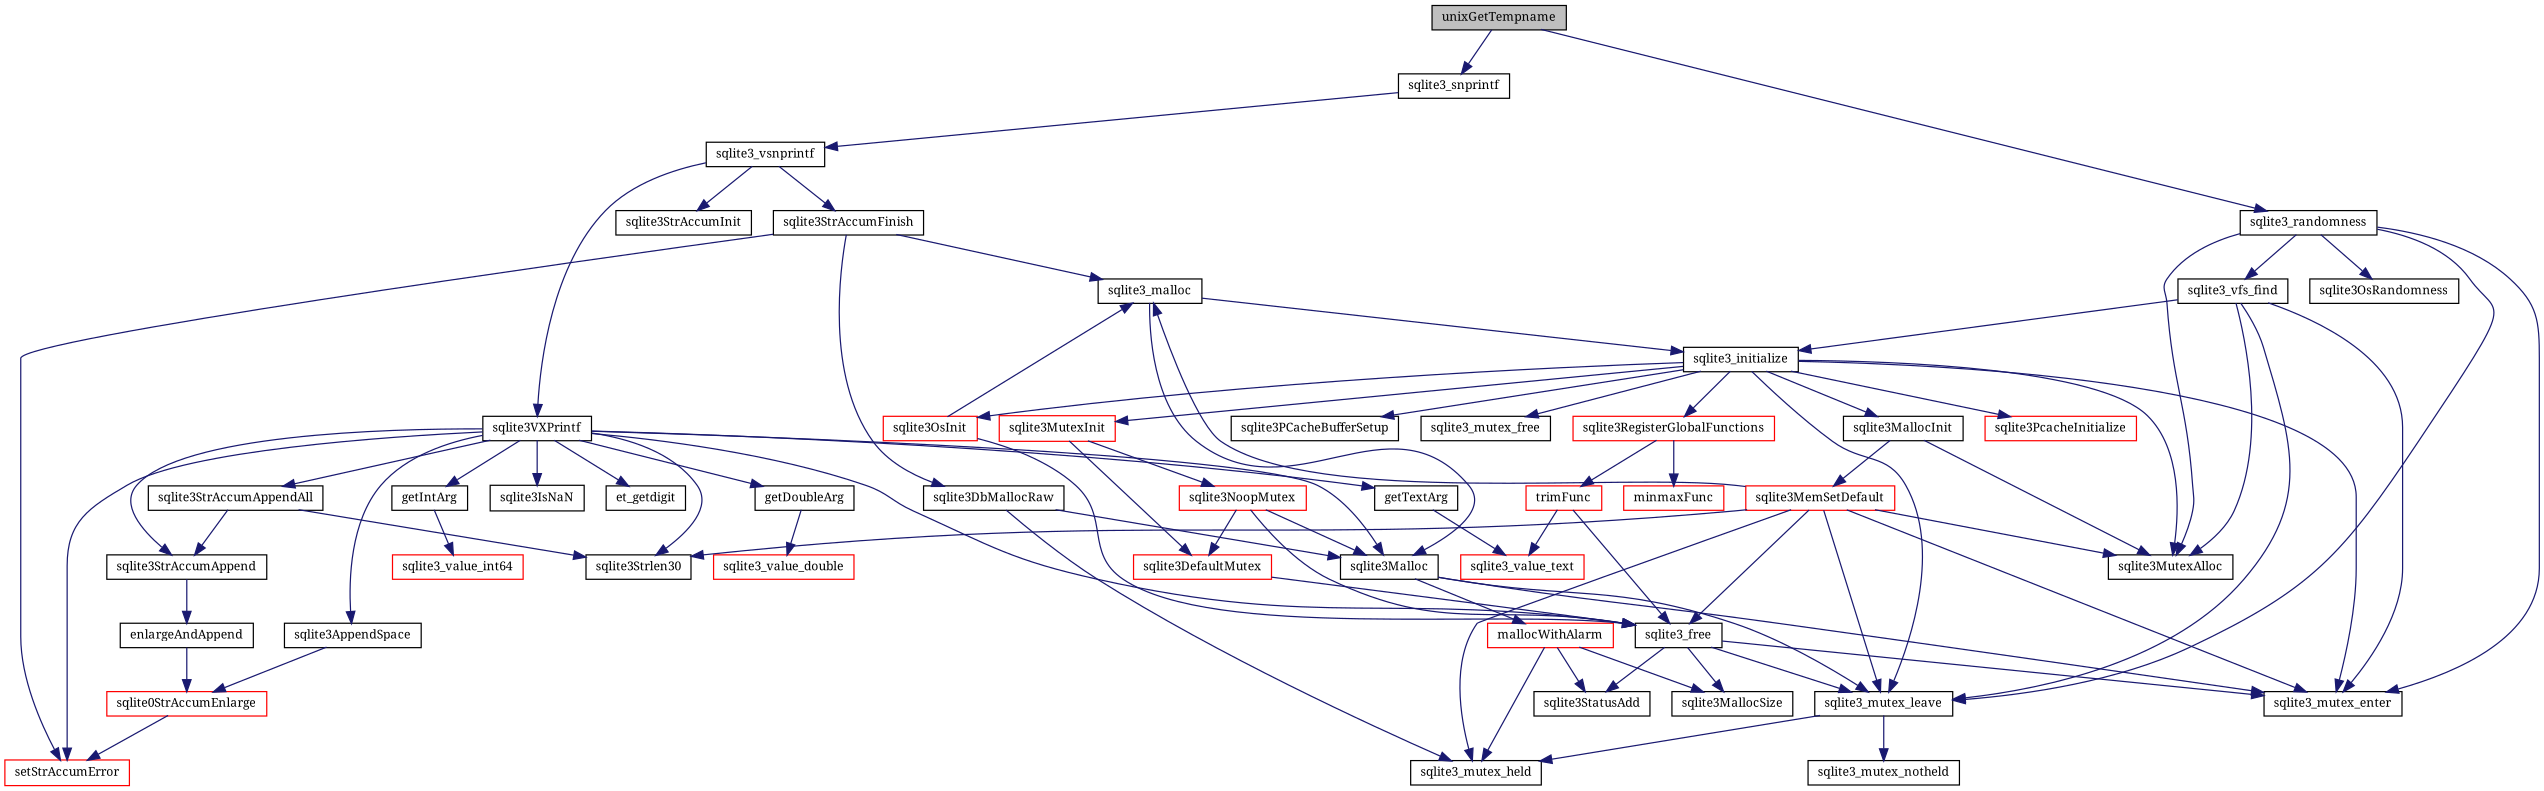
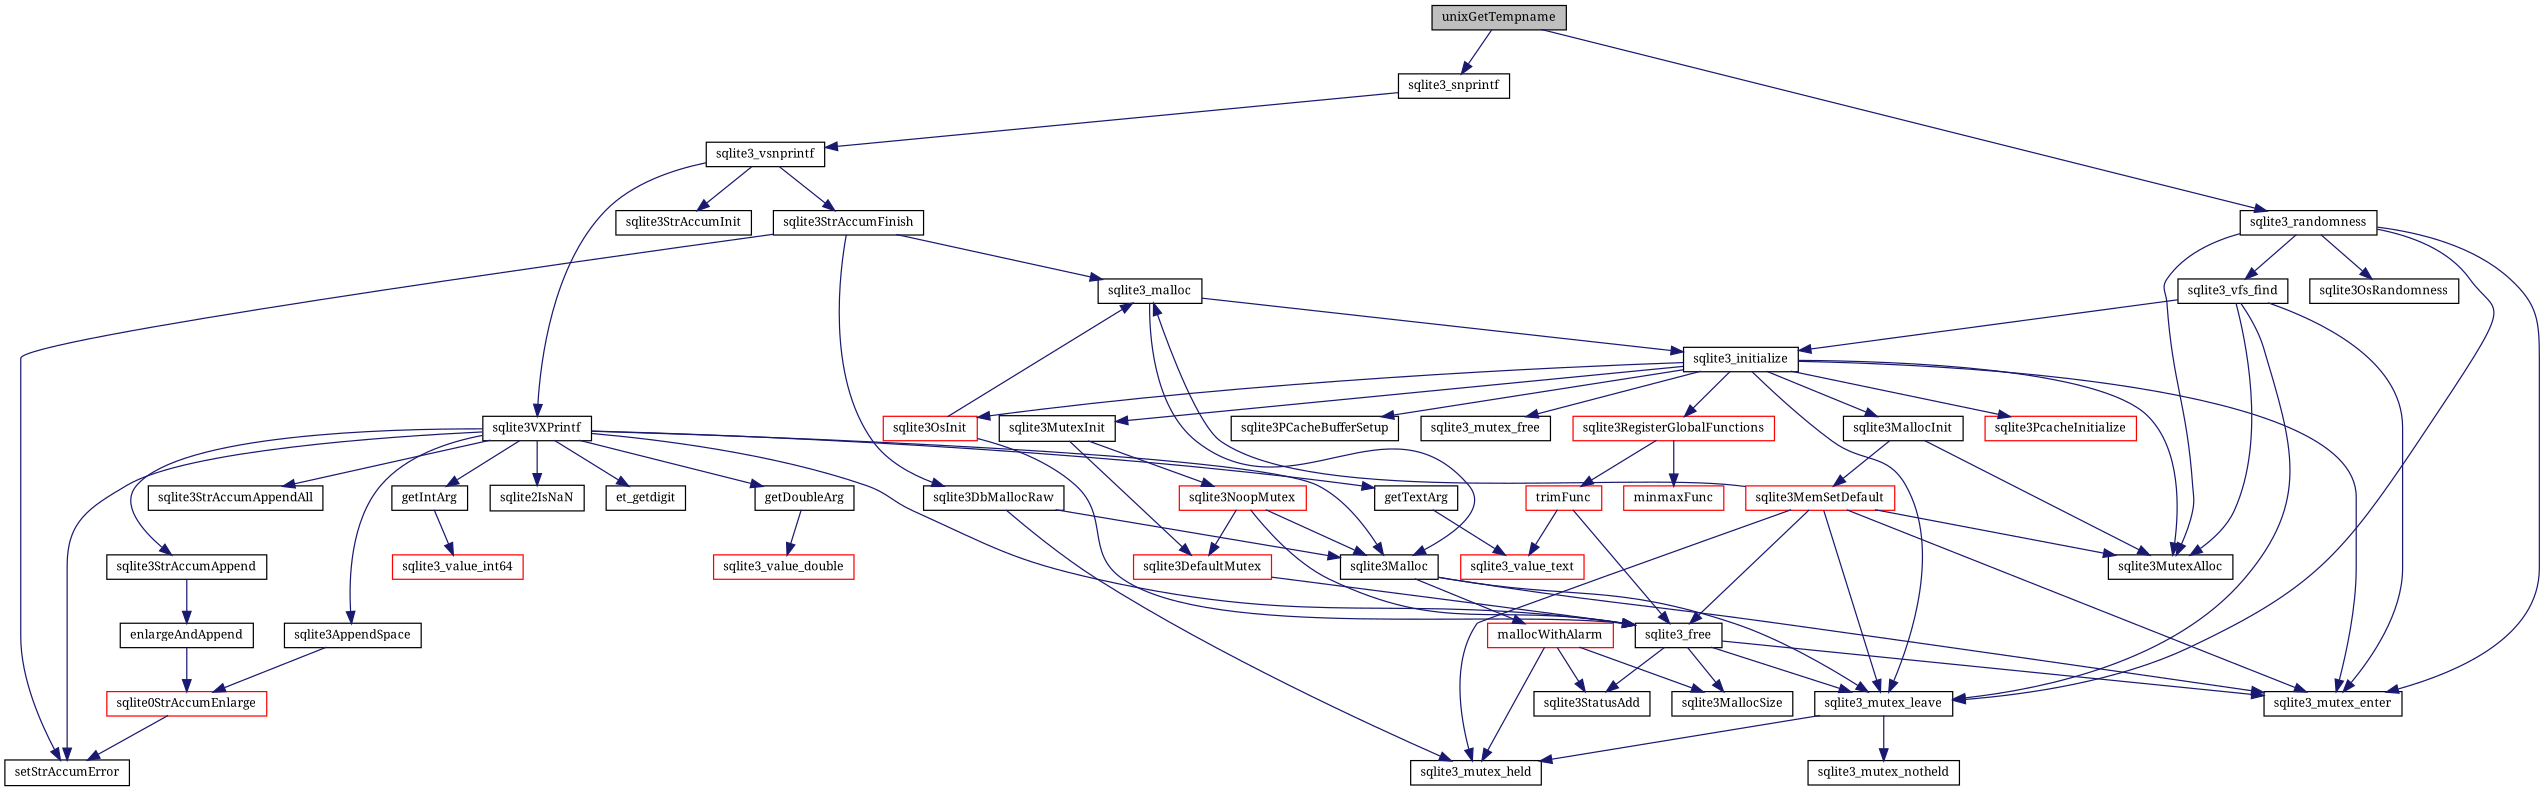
node "sqlite3MutexInit": color red -> black
node "sqlite3IsNaN": label "sqlite3IsNaN" -> "sqlite2IsNaN"
edge "sqlite3StrAccumAppendAll" -> "sqlite3StrAccumAppend": removed
node "sqlite3Strlen30": removed
node "setStrAccumError": color red -> black
